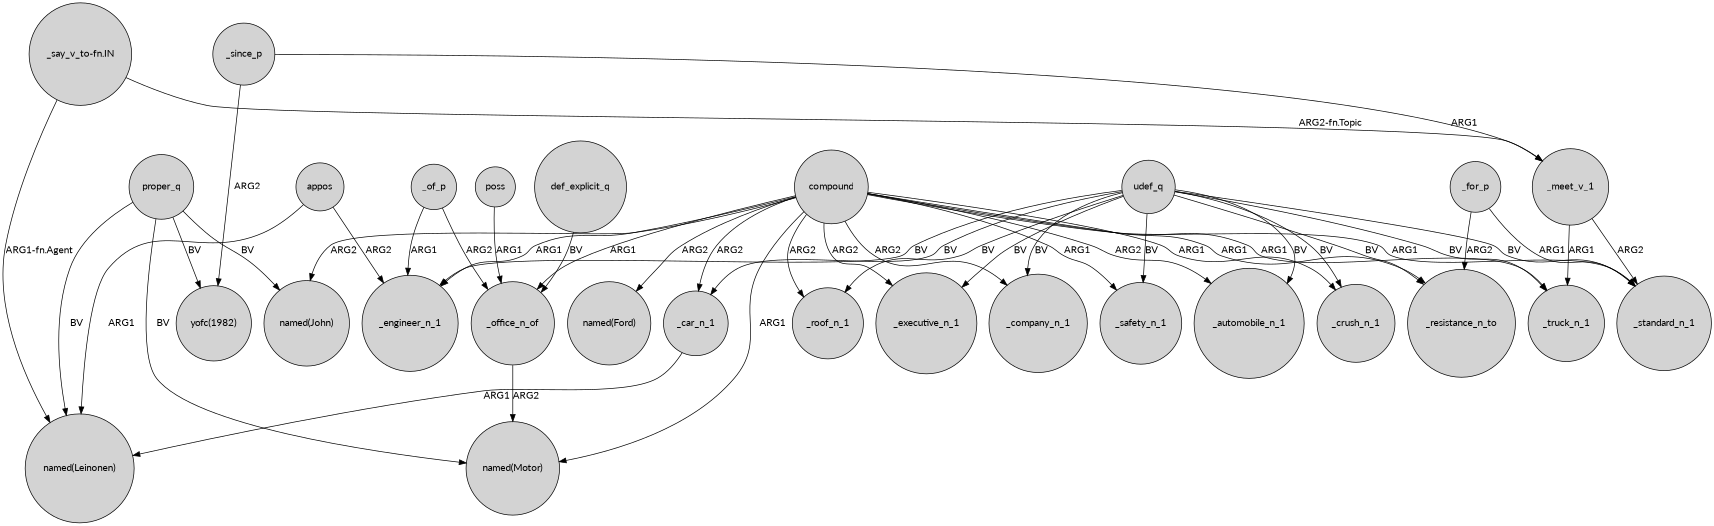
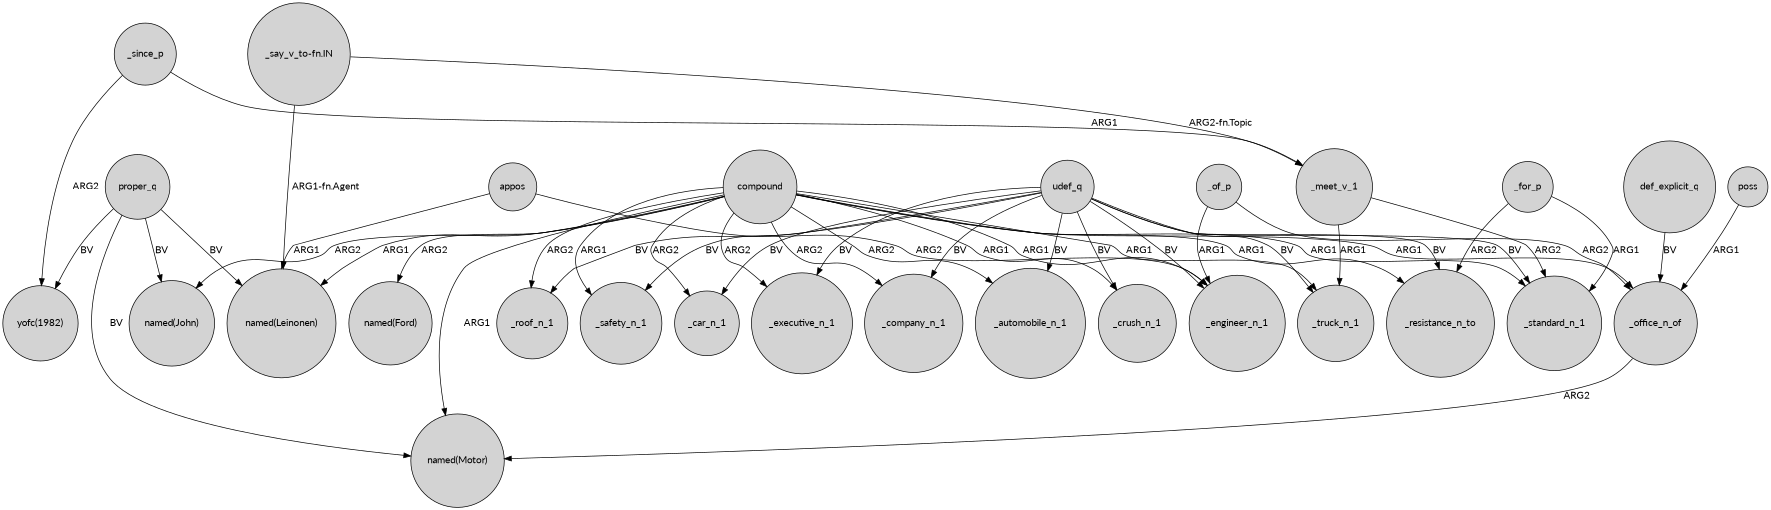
edge "_car_n_1" -> "named(Leinonen)": now "compound" -> "named(Leinonen)"
